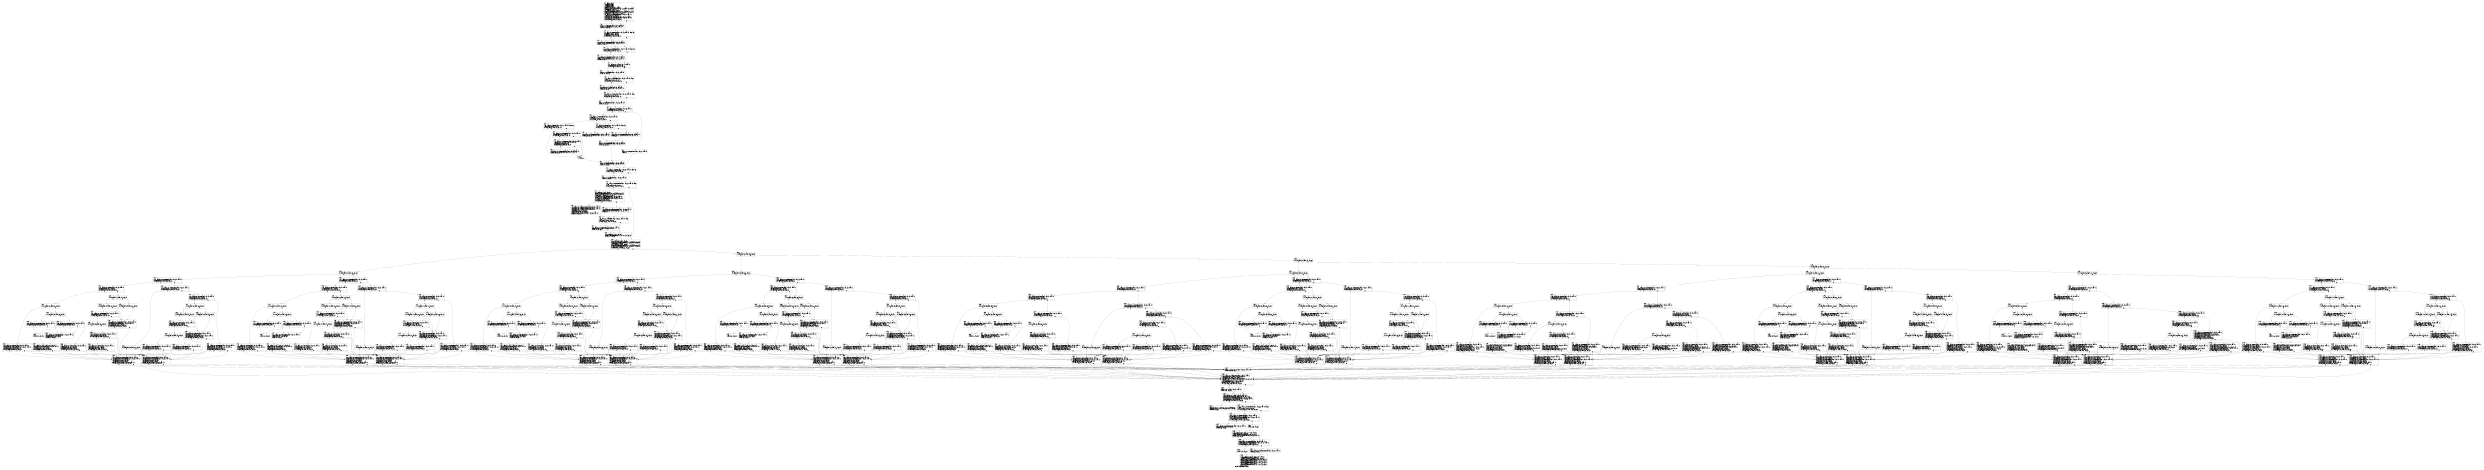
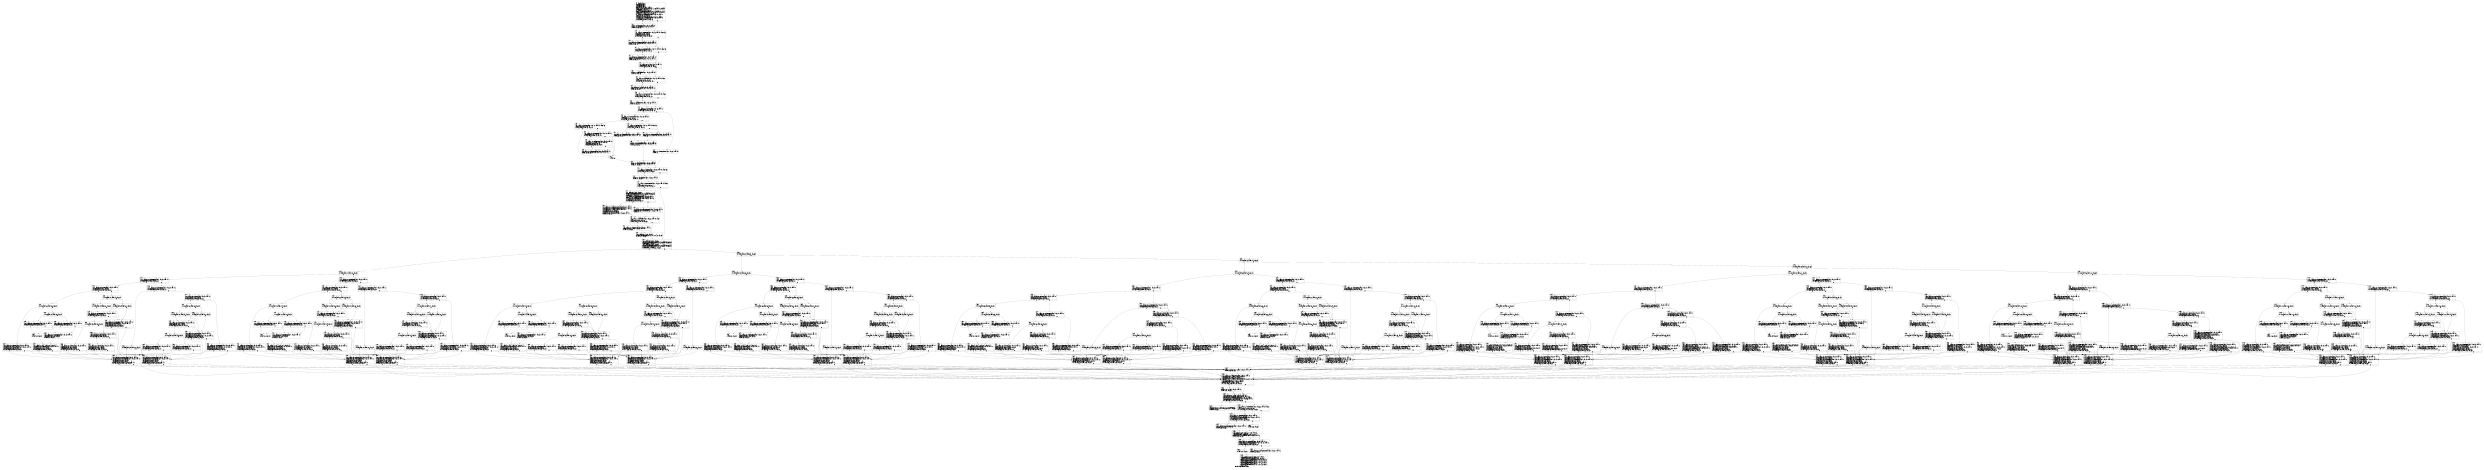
node "%497:": removed
